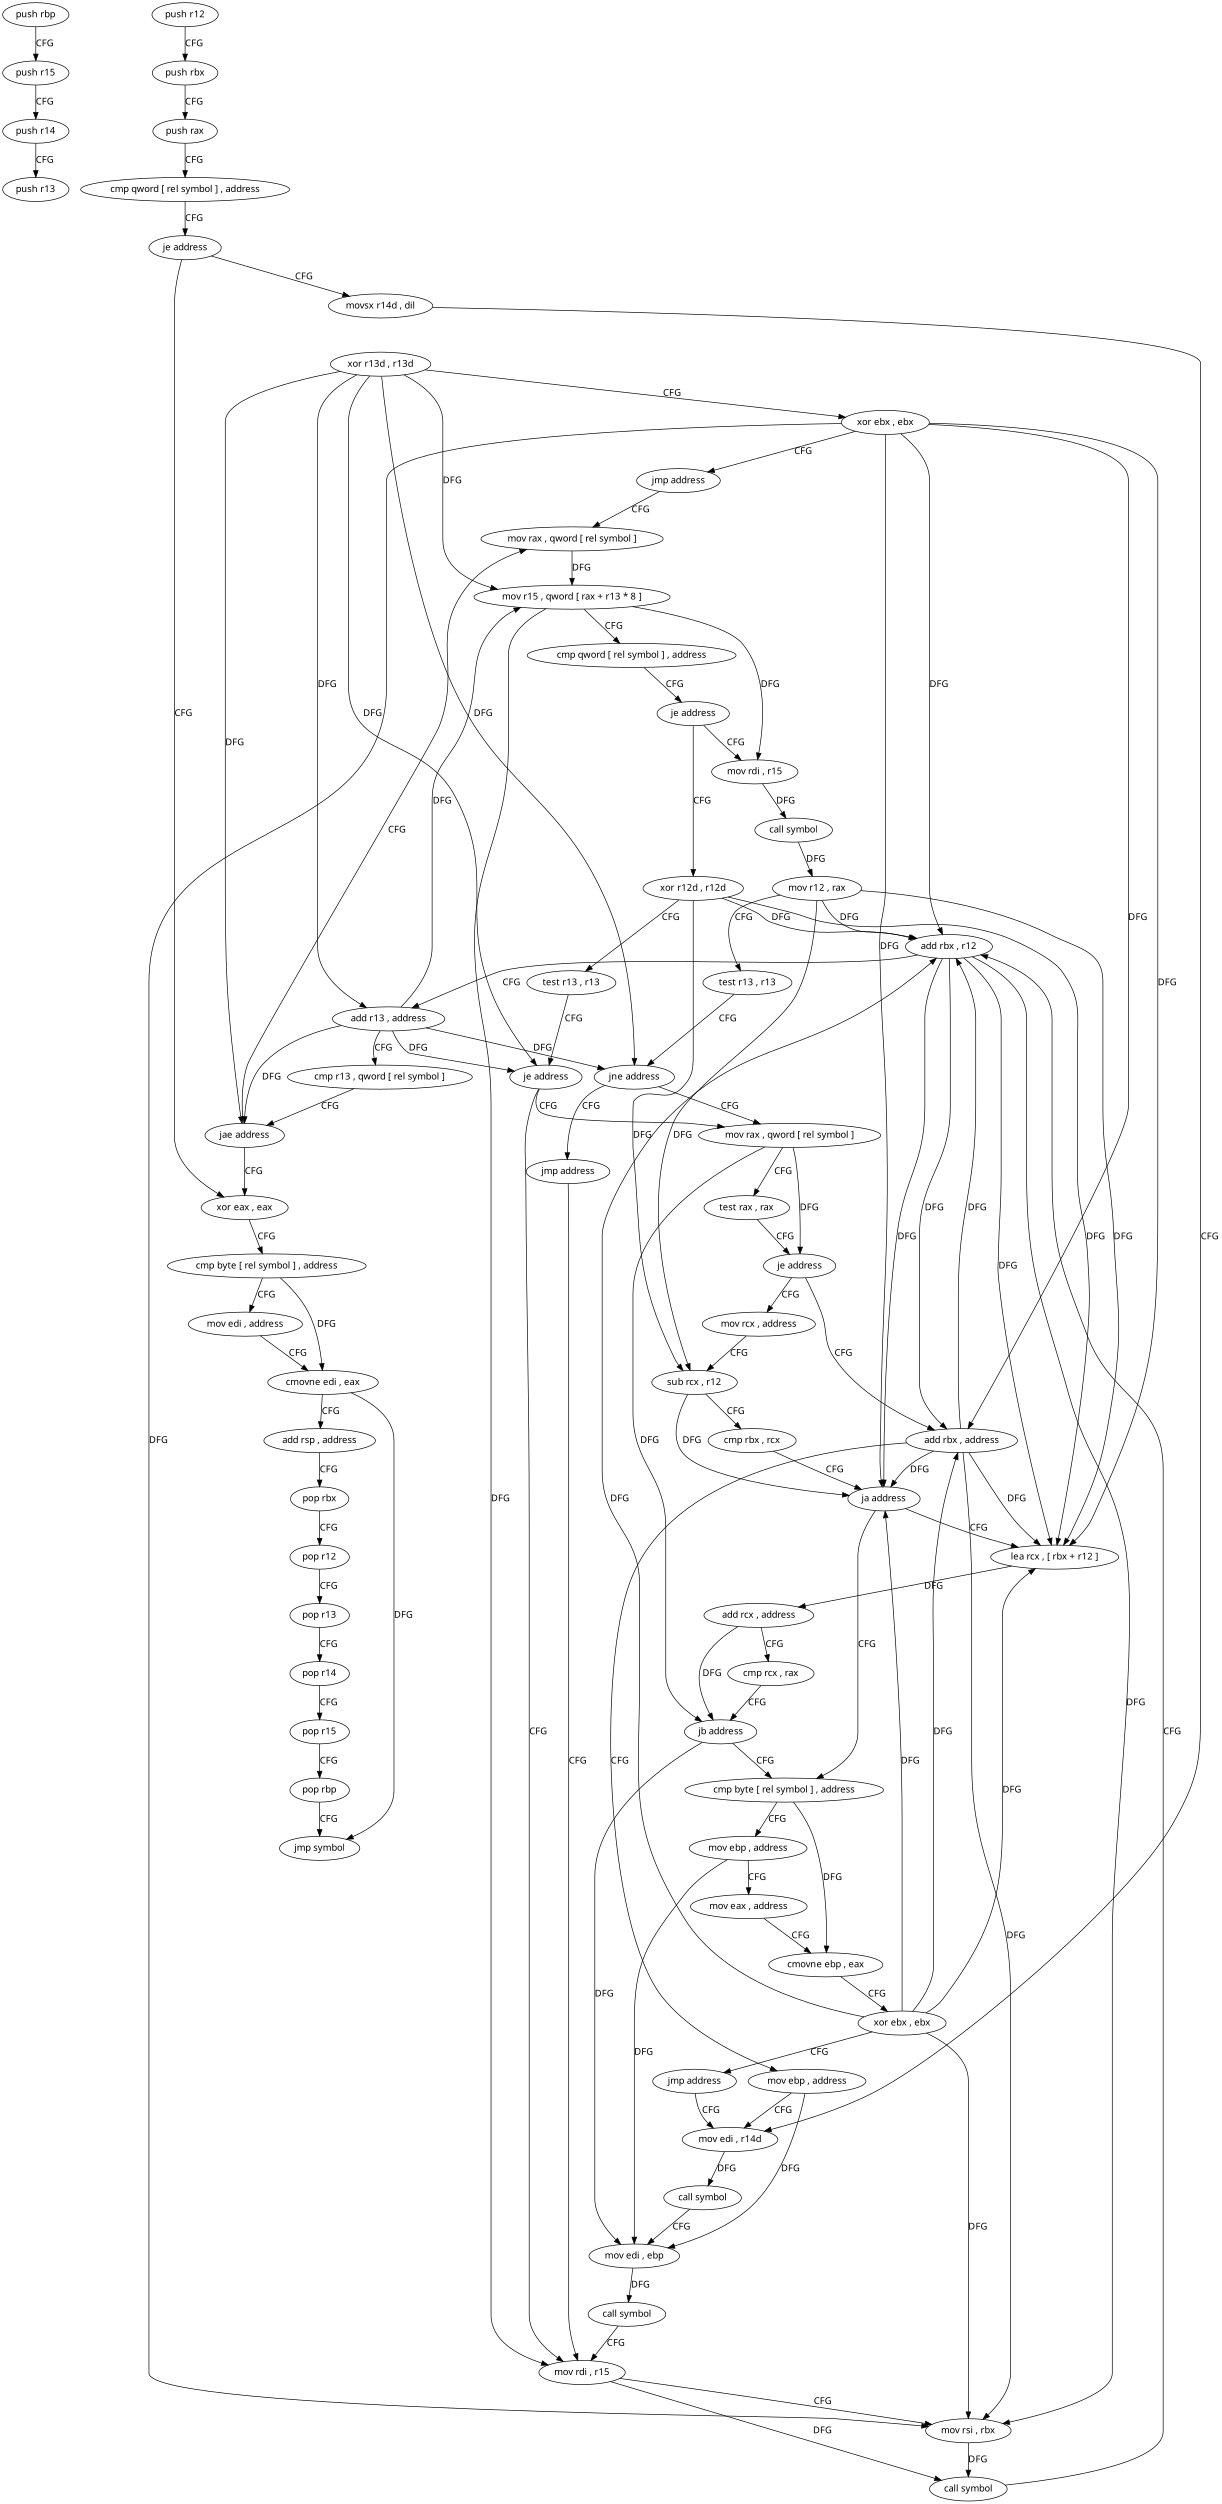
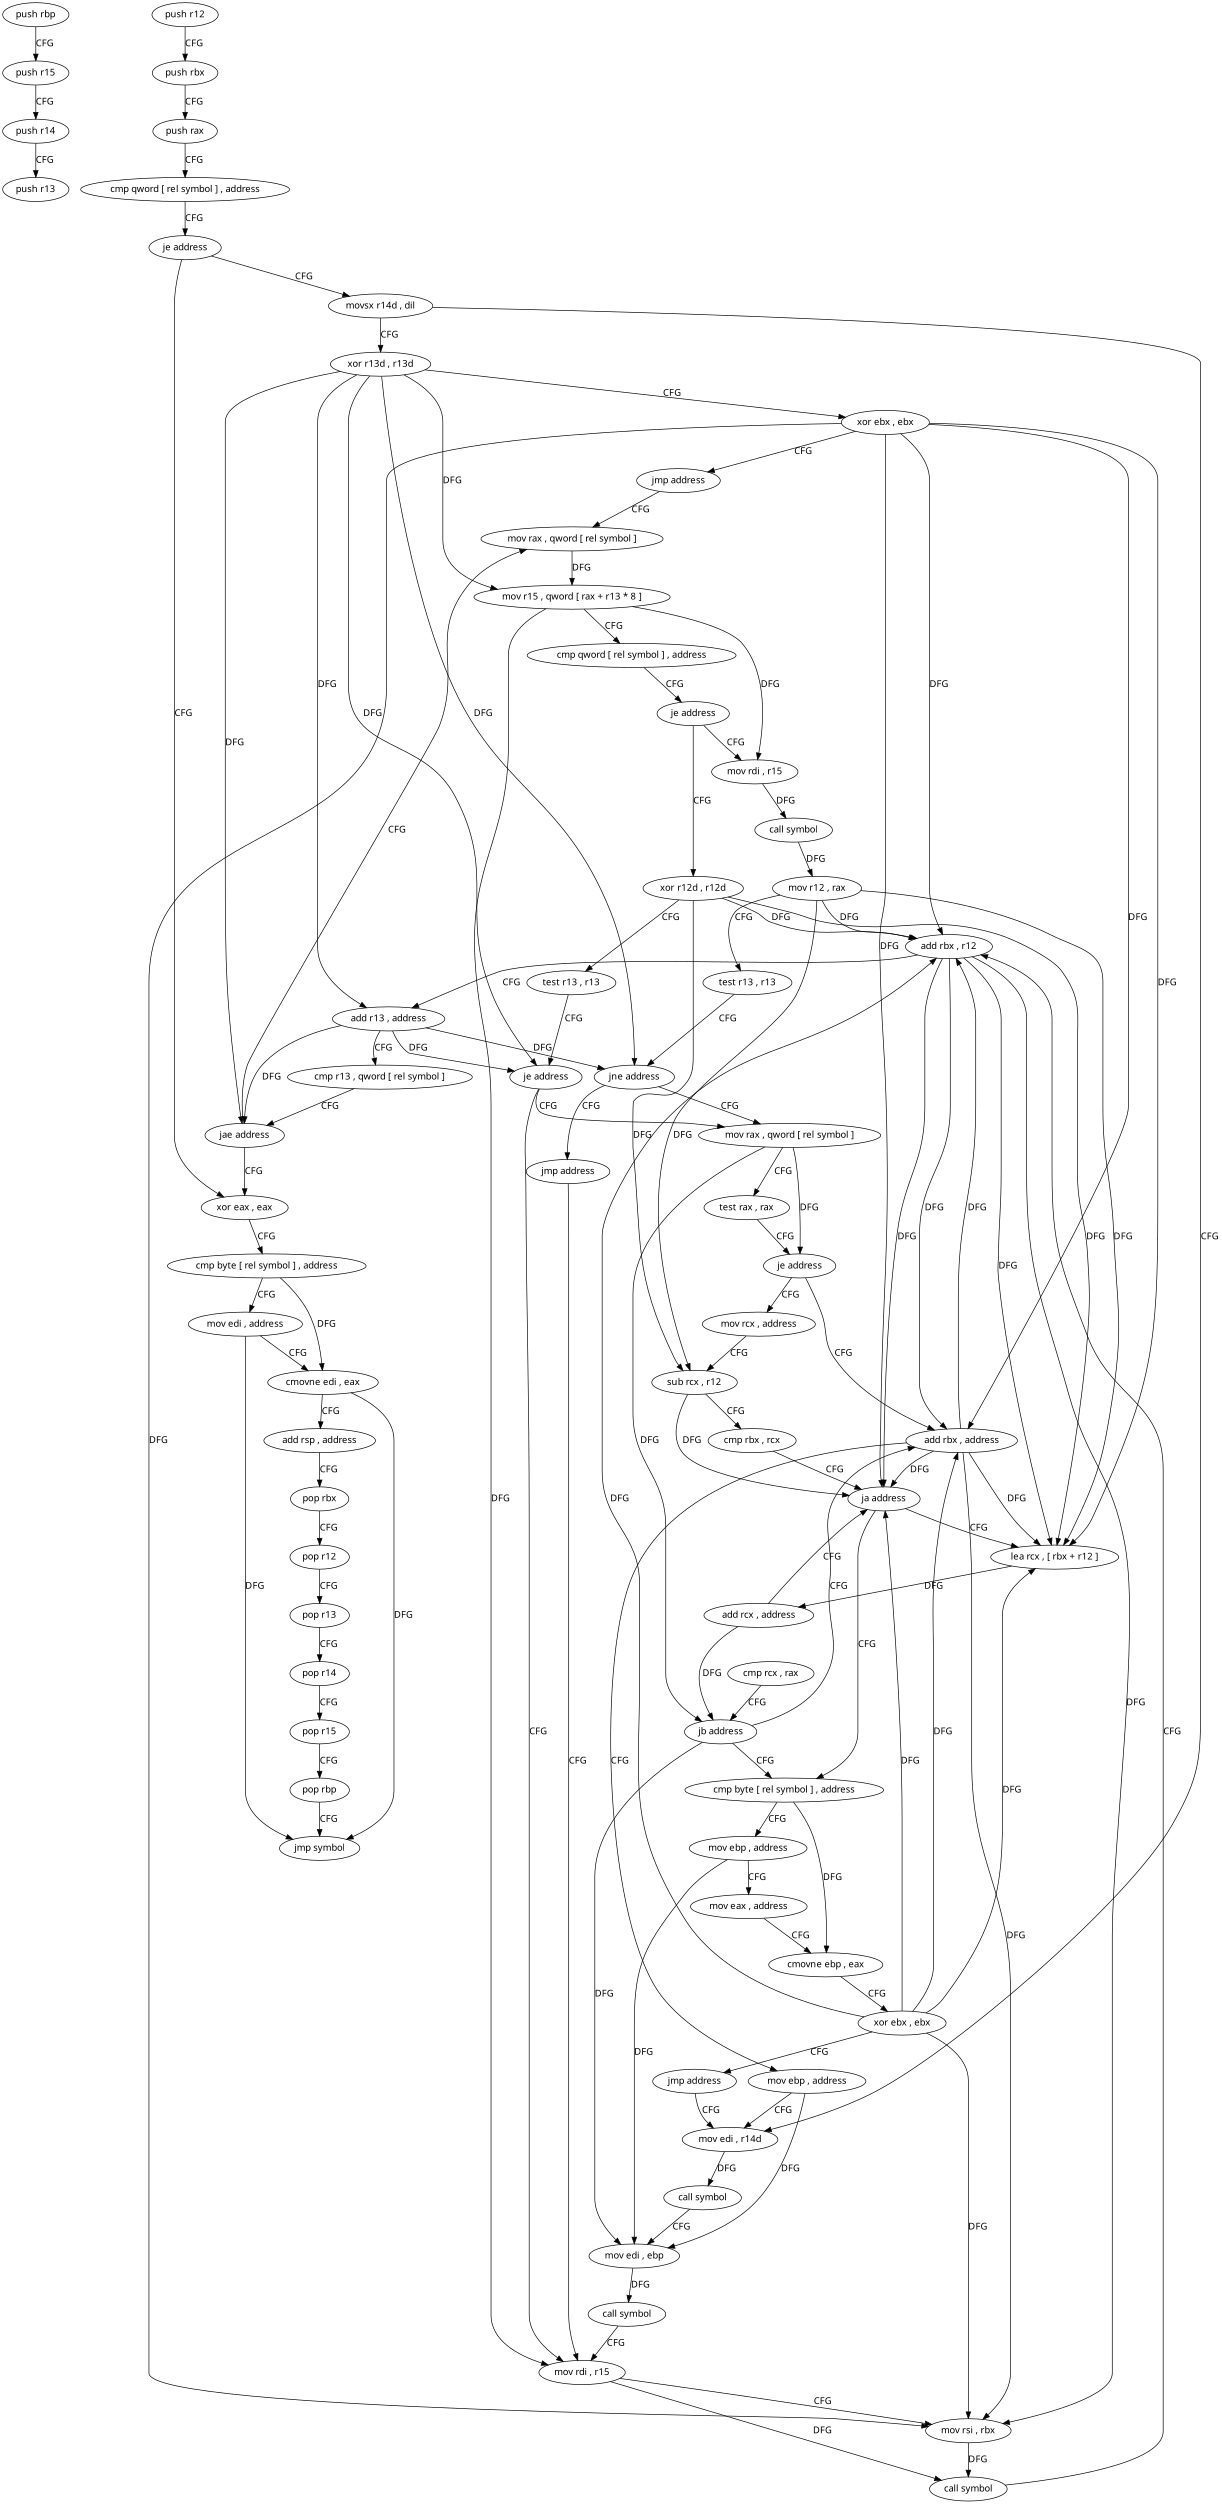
edge "movsx r14d , dil" -> "xor r13d , r13d": added, label "CFG"
edge "add r13 , address" -> "mov r15 , qword [ rax + r13 * 8 ]": removed, label "DFG"
edge "jb address" -> "add rbx , address": added, label "CFG"
edge "mov edi , address" -> "jmp symbol": added, label "DFG"
edge "add rcx , address" -> "cmp rcx , rax": now "add rcx , address" -> "ja address"
